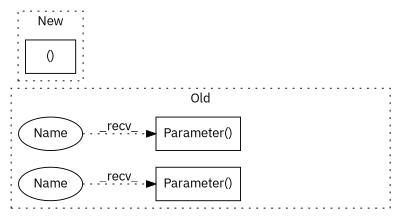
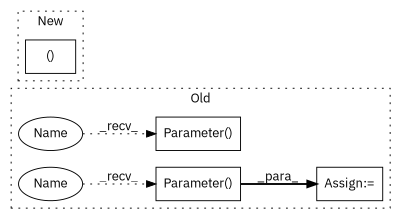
node "Assign:=": added
